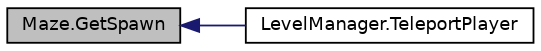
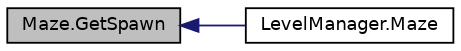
node "LevelManager.TeleportPlayer": label "LevelManager.TeleportPlayer" -> "LevelManager.Maze"
